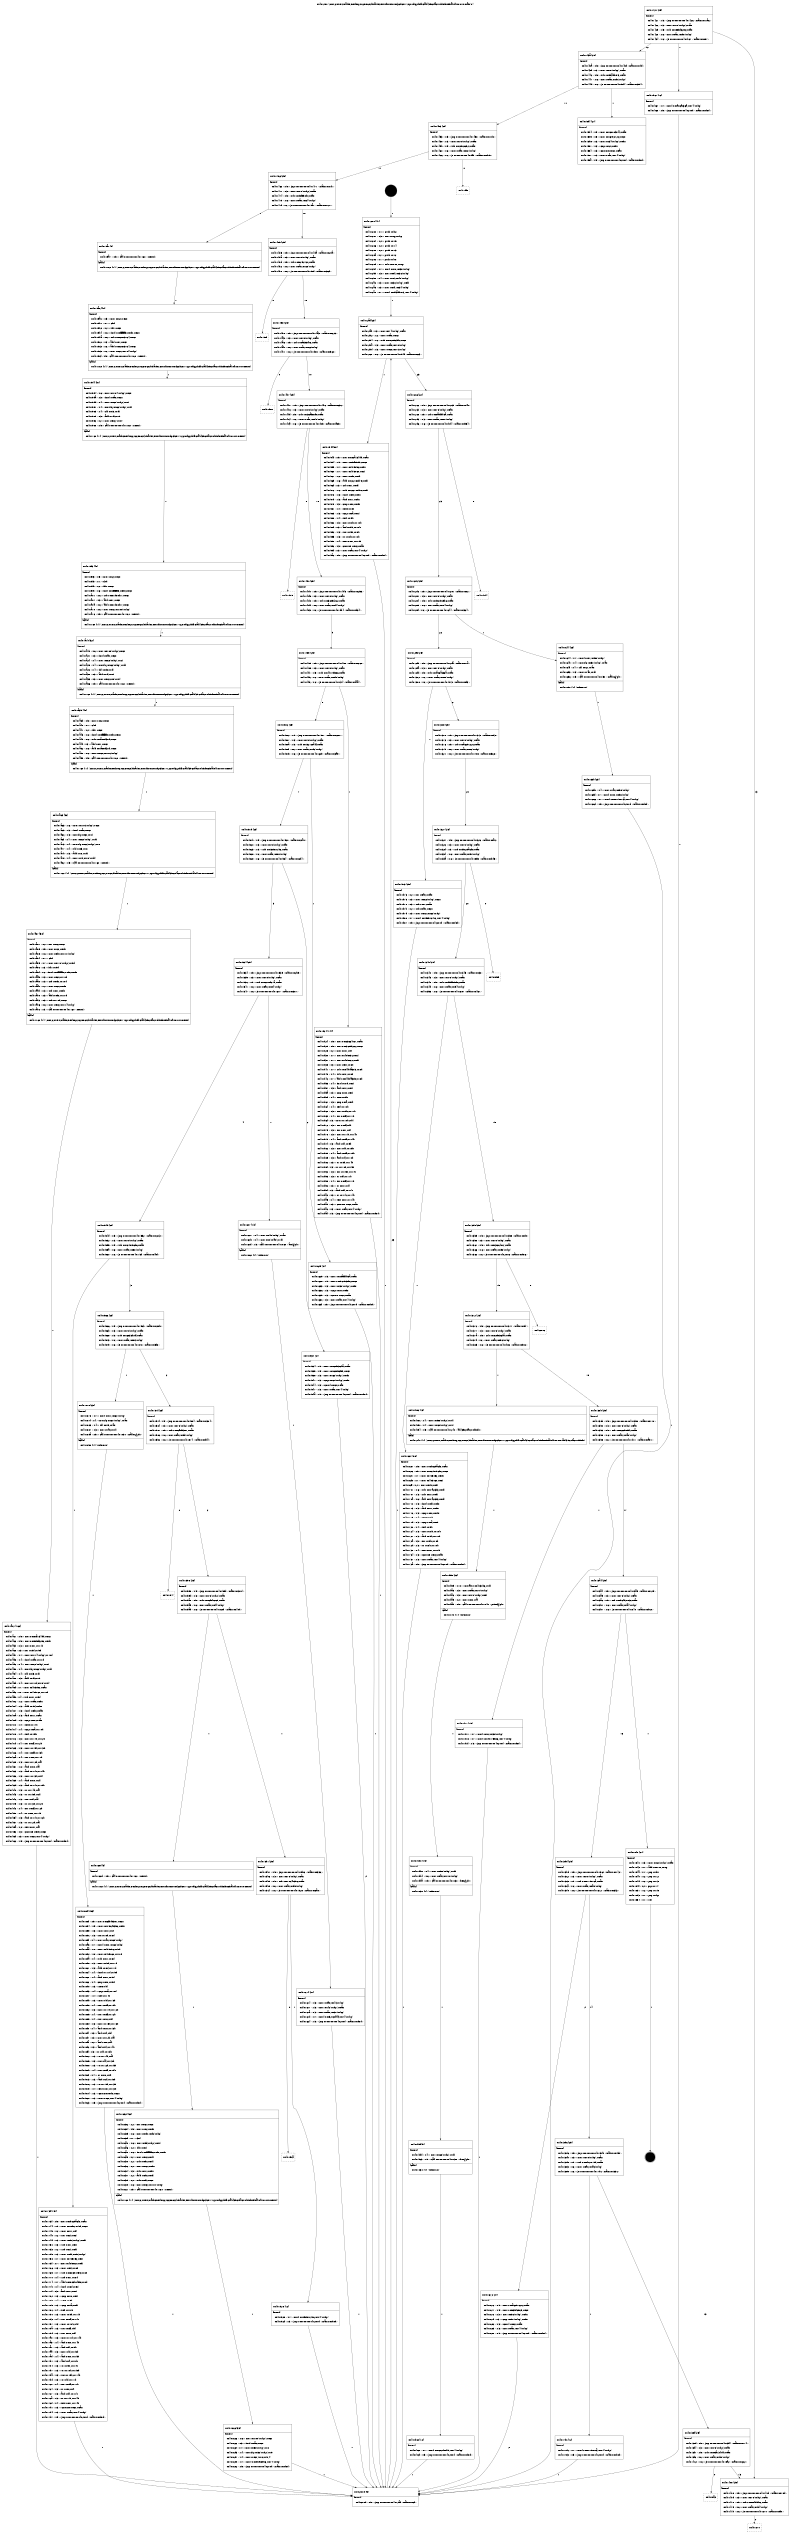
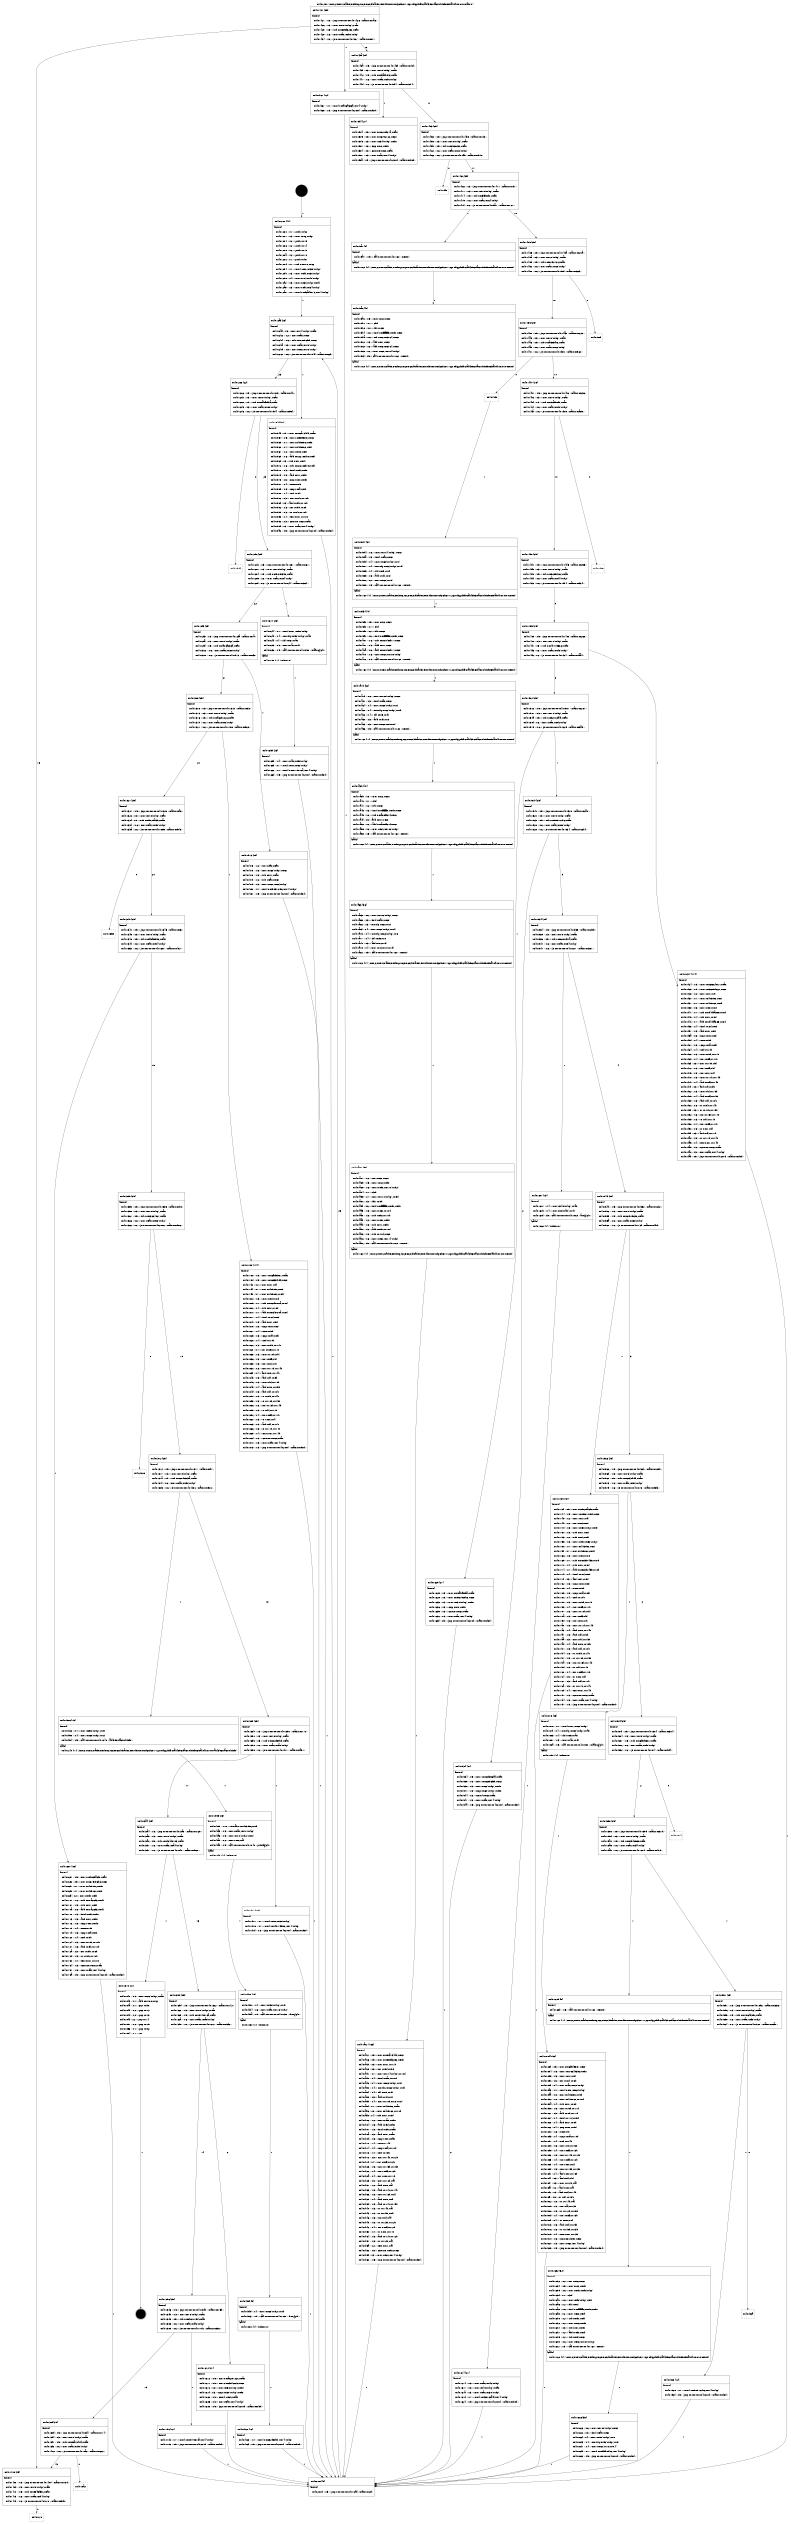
edge "0x4019ac [40]" -> "0x4019d4 [31]": now "0x401be0" -> "0x4019d4 [31]"
node "0x4017e8 [144]": added
